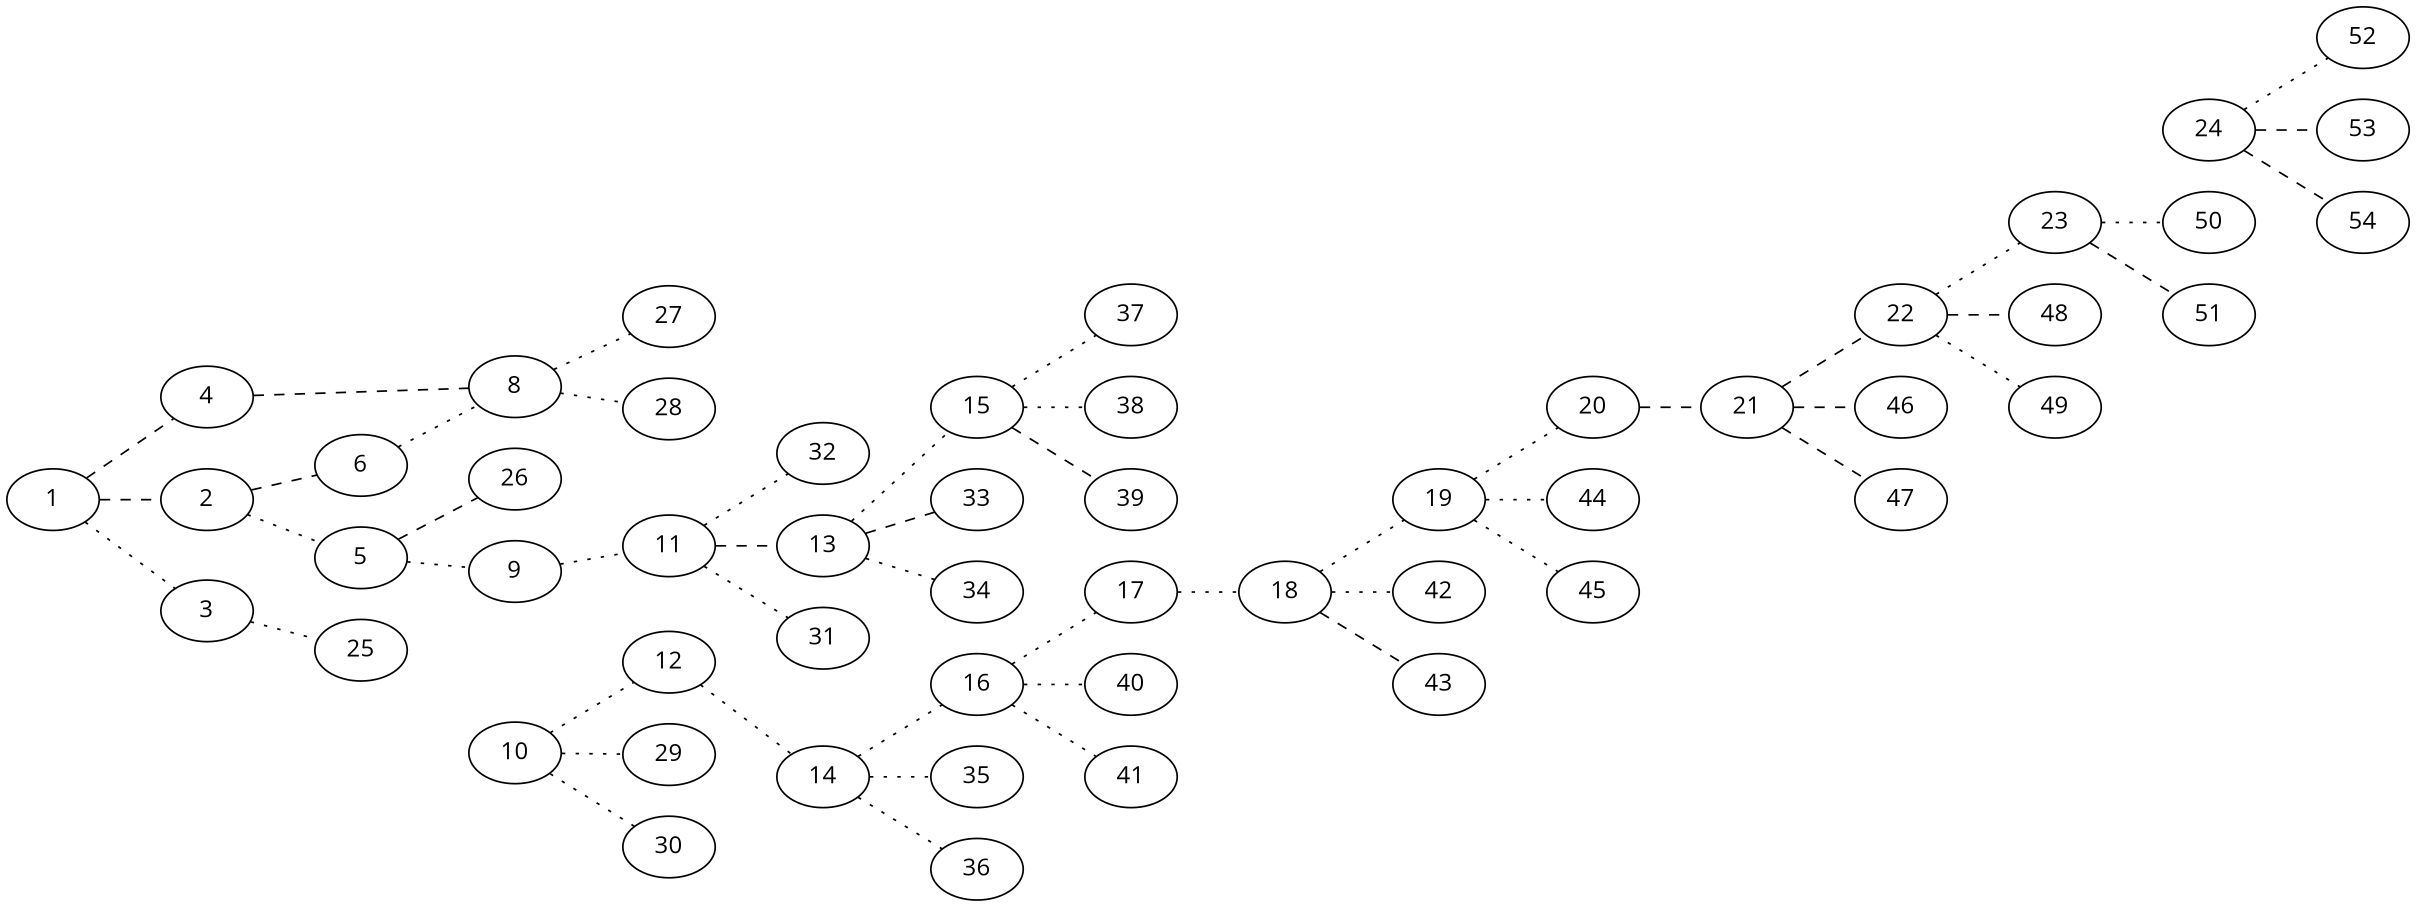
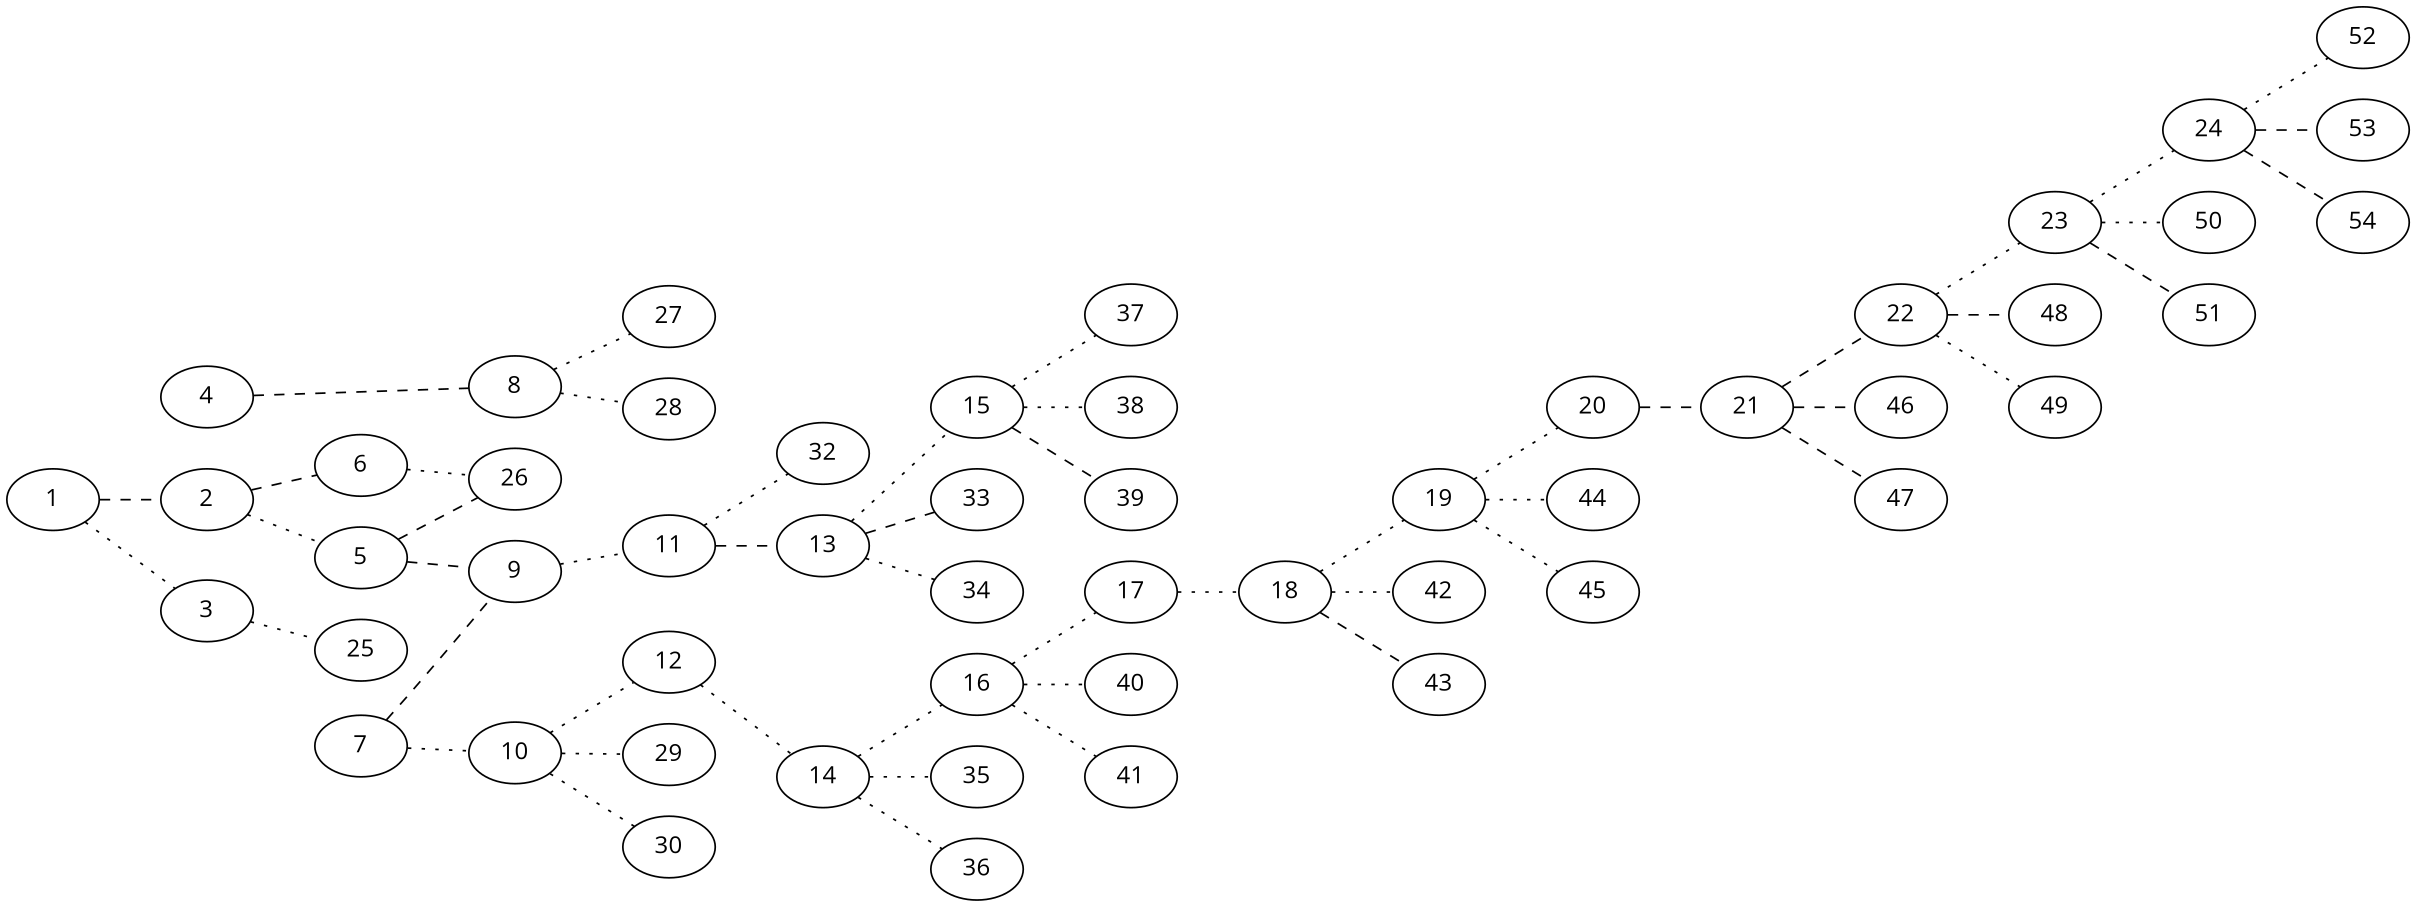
edge "24" -- "23": added
edge "8" -- "6": now "26" -- "6"
edge "4" -- "1": removed
edge "5" -- "9": style dotted -> dashed
node "31": removed
node "7": added
